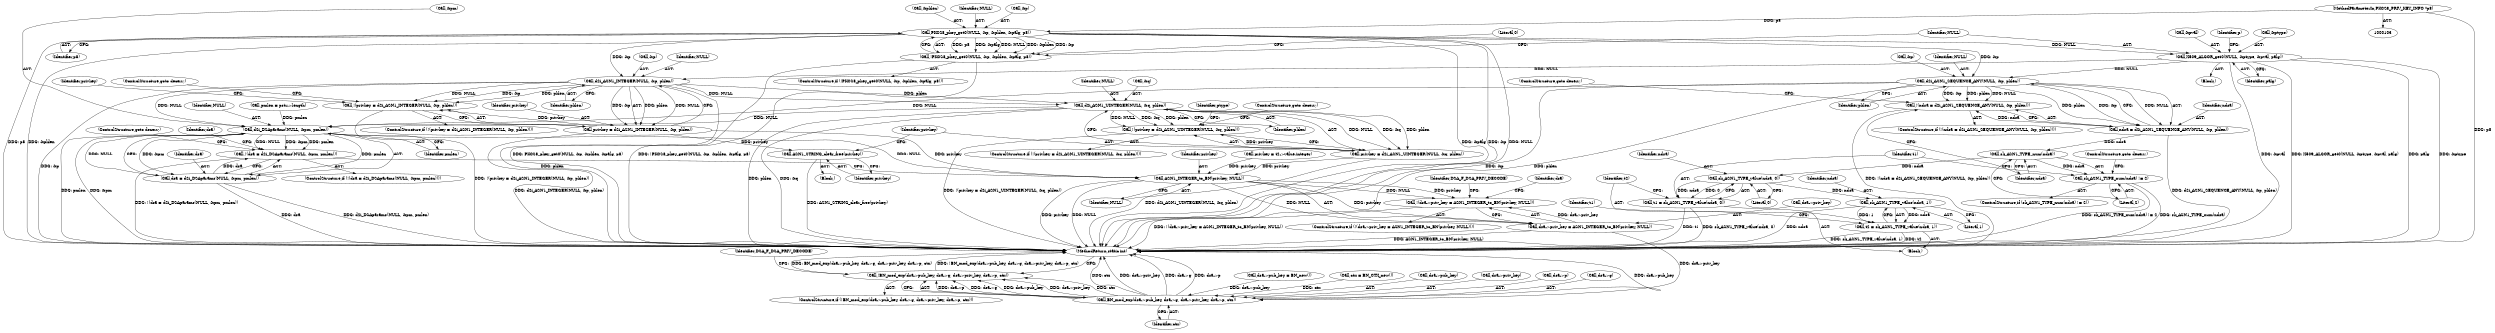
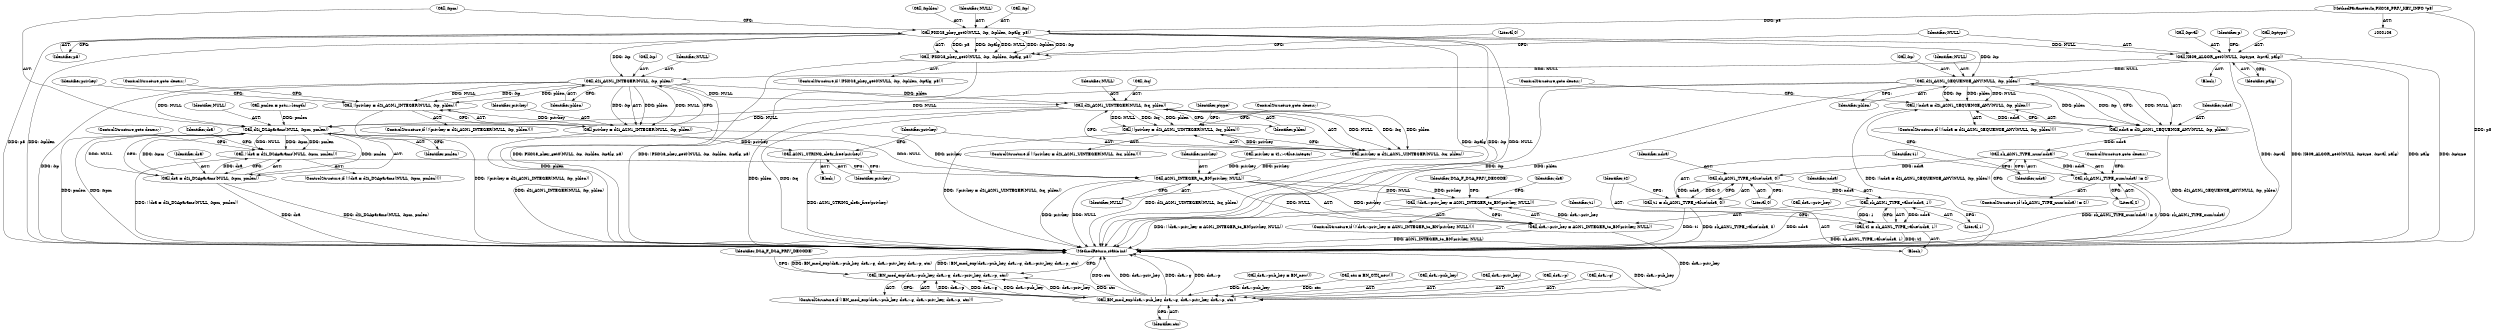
edge "(Call,!PKCS8_pkey_get0(NULL, &p, &pklen, &palg, p8))" -> "(Call,PKCS8_pkey_get0(NULL, &p, &pklen, &palg, p8))": now "(Call,&pm)" -> "(Call,PKCS8_pkey_get0(NULL, &p, &pklen, &palg, p8))"
